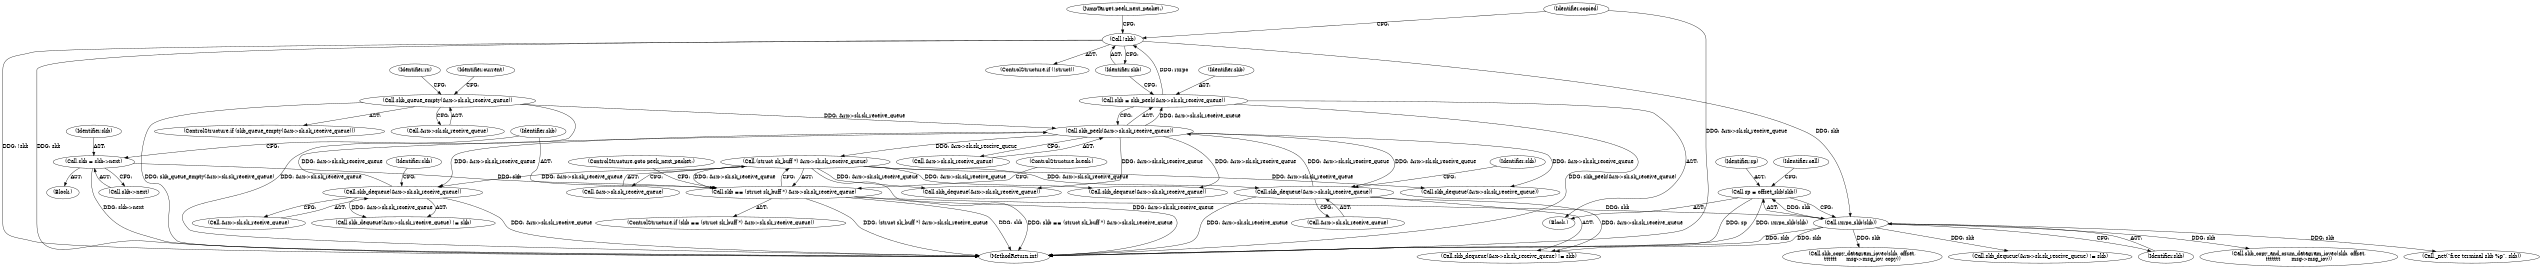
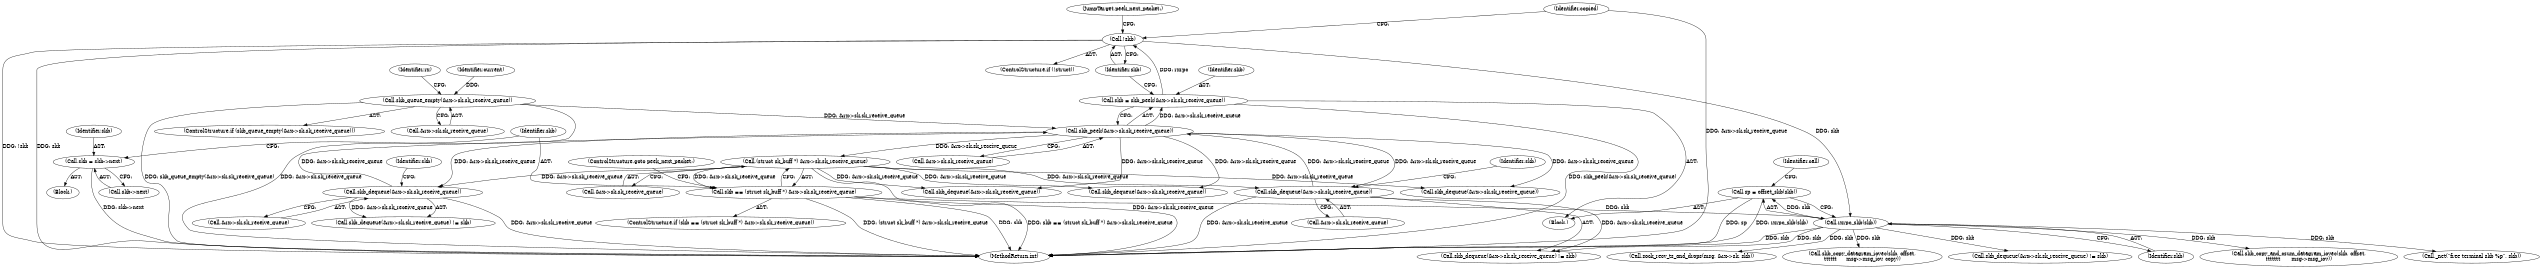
edge "(Identifier,current)" -> "(Call,skb_queue_empty(&rx->sk.sk_receive_queue))": label "CFG: " -> "DDG: "
node "(ControlStructure,break;)": removed
node "(Identifier,sp)": removed
edge "(Call,skb = skb->next)" -> "(Call,skb == (struct sk_buff *) &rx->sk.sk_receive_queue)": removed, label "DDG: skb"
node "(Call,sock_recv_ts_and_drops(msg, &rx->sk, skb))": added
